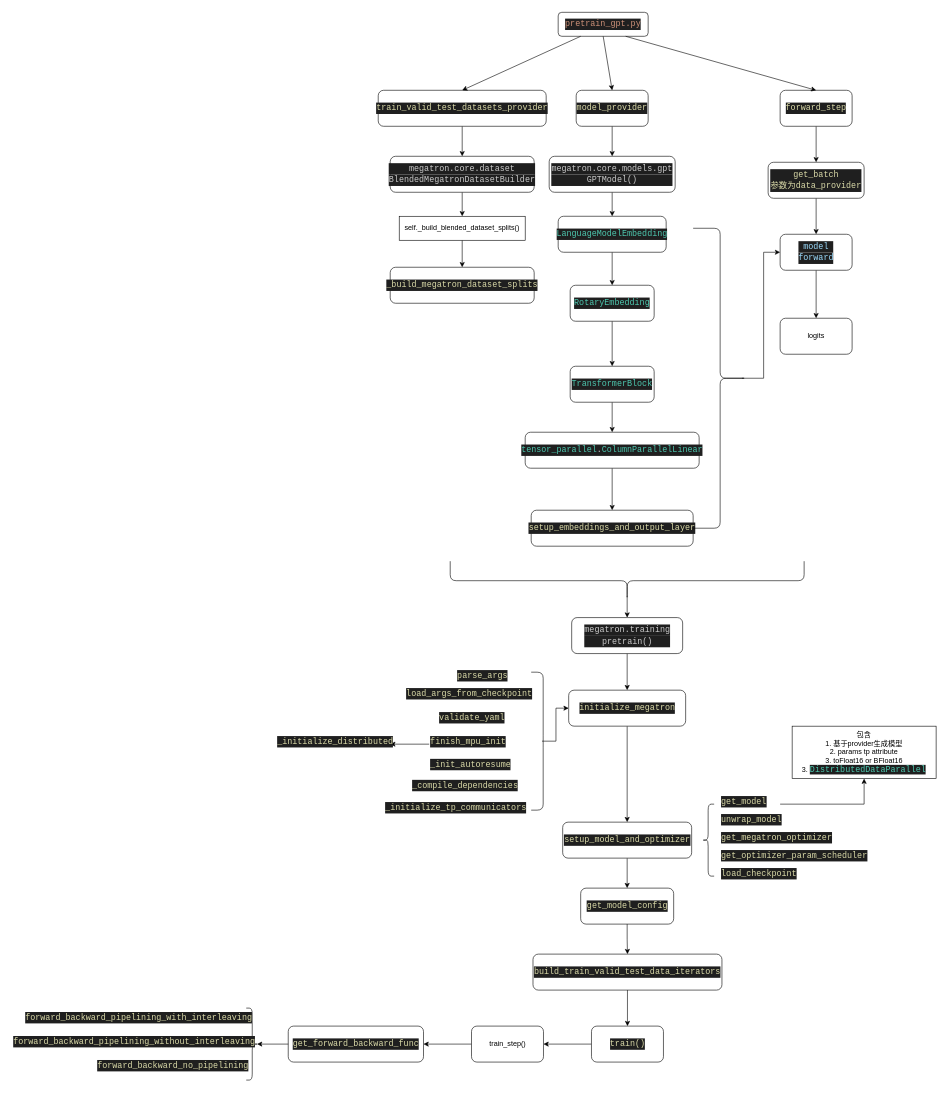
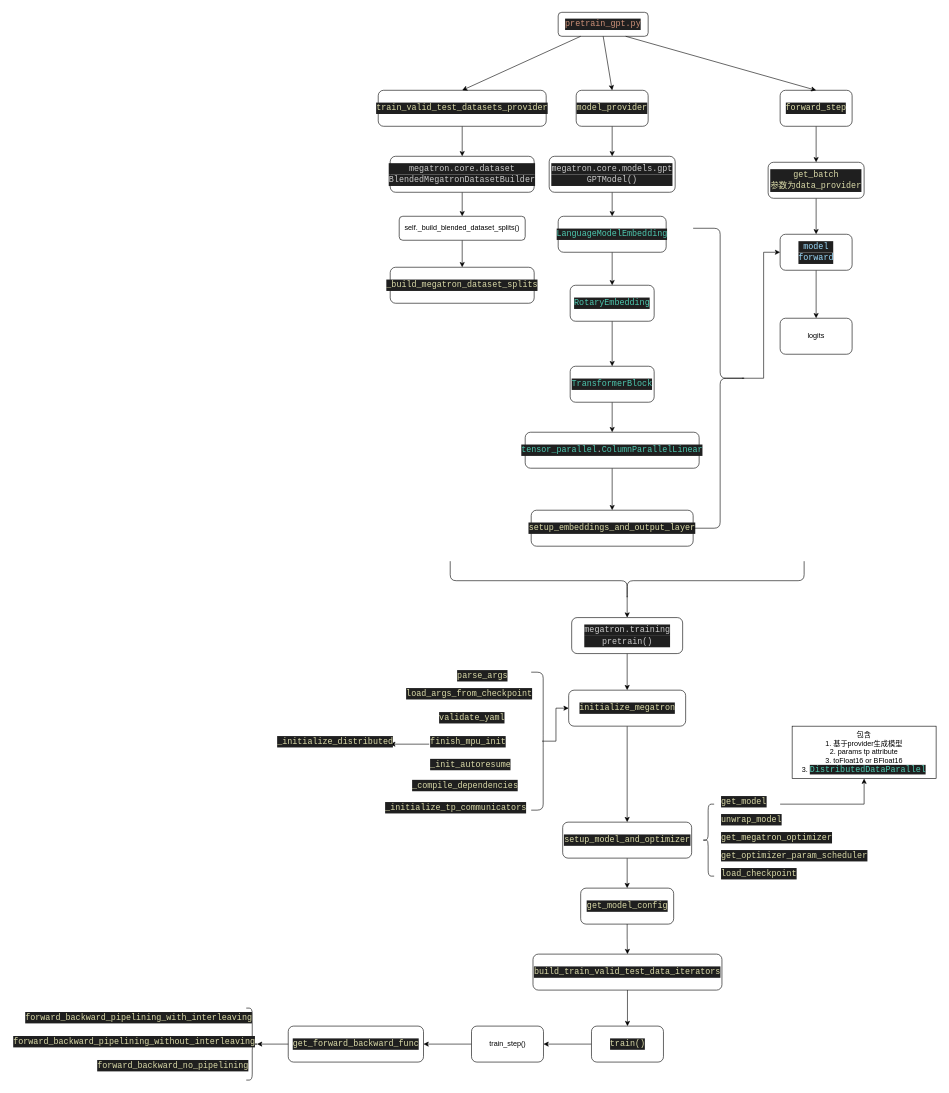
node "self._build_blended_dataset_splits()": shape rectangle -> rounded rectangle
